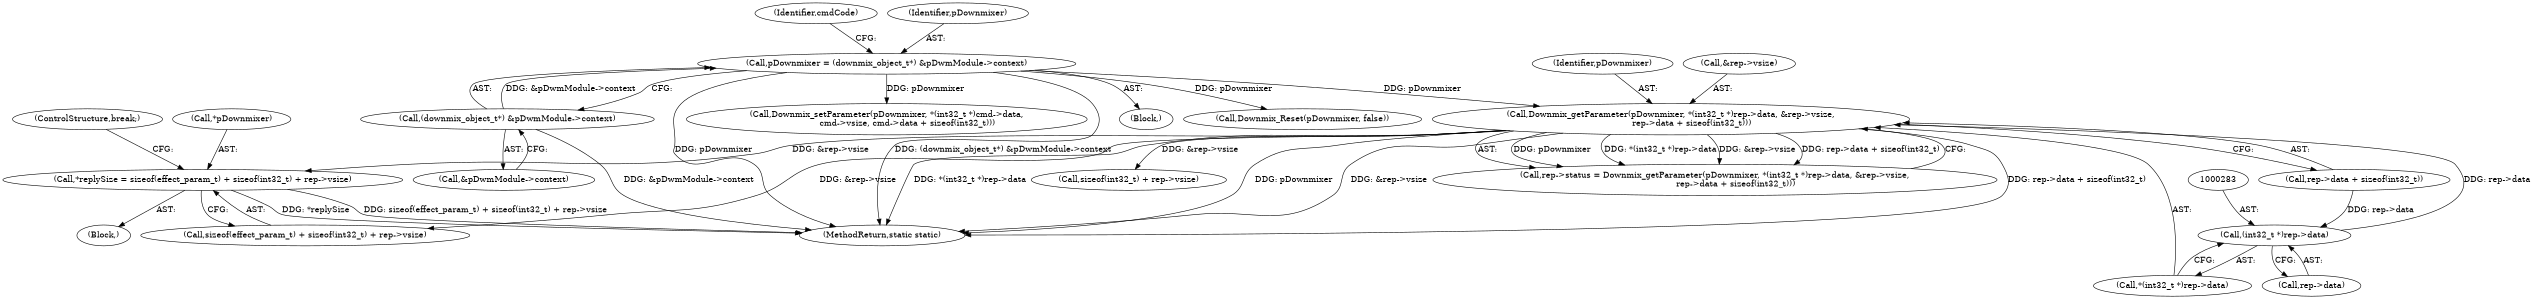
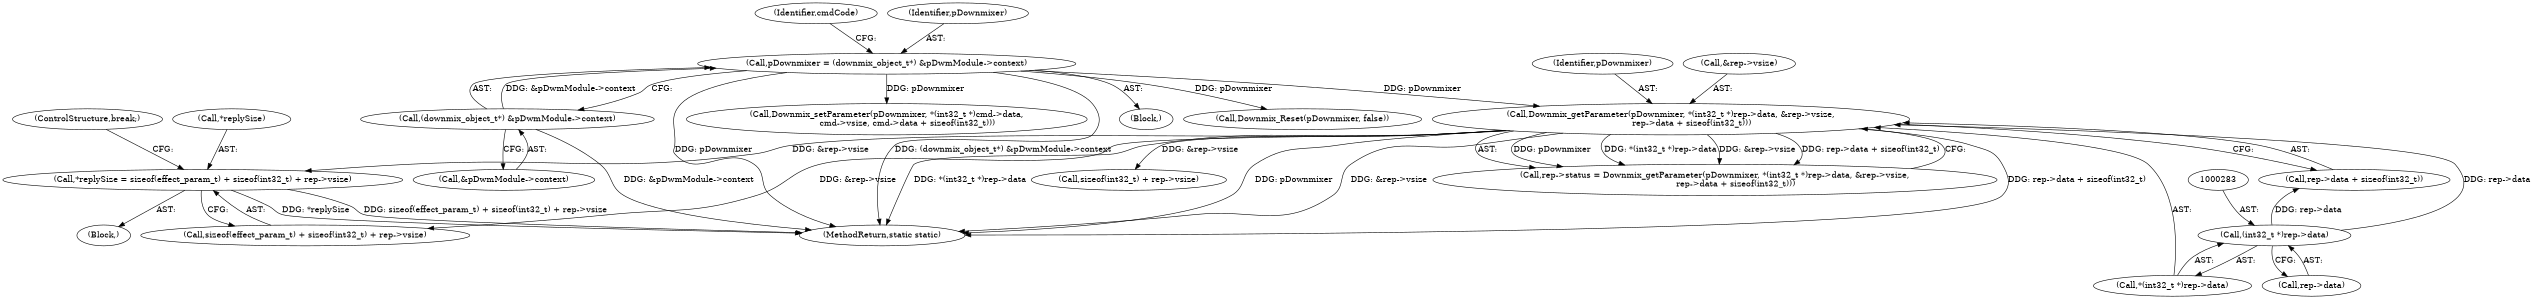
node "(Call,*pDownmixer)": label "(Call,*pDownmixer)" -> "(Call,*replySize)"
edge "(Call,(downmix_object_t*) &pDwmModule->context)" -> "(Call,&pDwmModule->context)": label "AST: " -> "CFG: "
edge "(Call,&pDwmModule->context)" -> "(Call,(downmix_object_t*) &pDwmModule->context)": label "CFG: " -> "AST: "
edge "(Call,rep->data + sizeof(int32_t))" -> "(Call,(int32_t *)rep->data)": reversed
edge "(Call,*(int32_t *)rep->data)" -> "(Call,(int32_t *)rep->data)": label "CFG: " -> "AST: "
